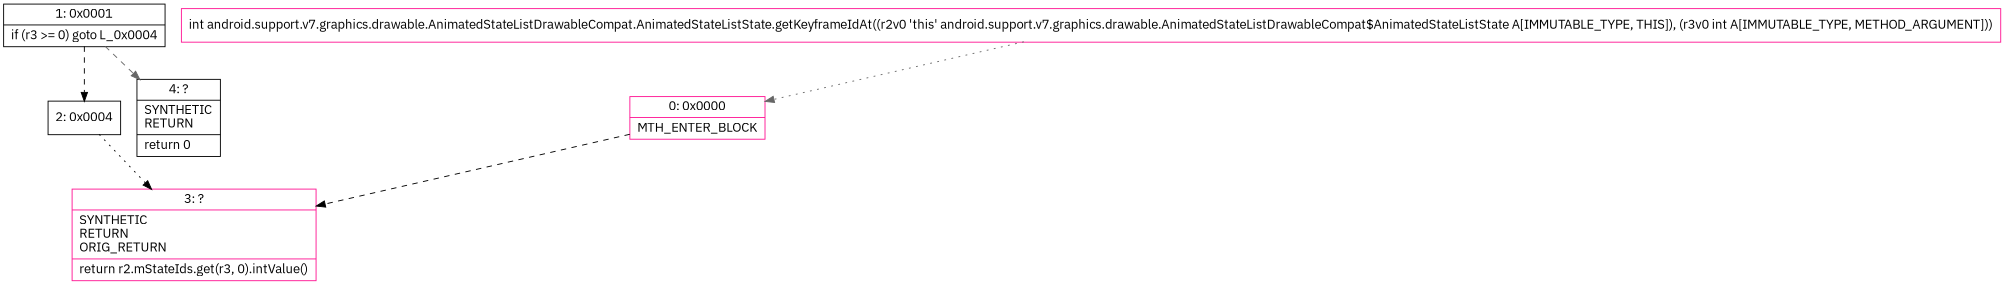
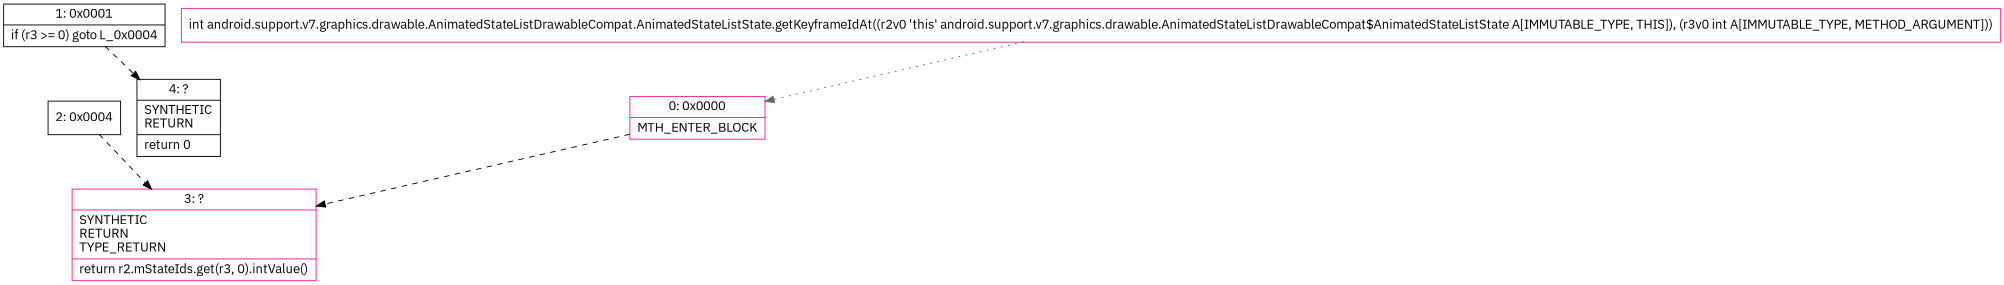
edge "1: 0x0001" -> "4: ?": color gray40 -> black
edge "1: 0x0001" -> "2: 0x0004": removed
edge "2: 0x0004" -> "3: ?": style dotted -> dashed
node "3: ?": text "ORIG_RETURN" -> "TYPE_RETURN"
